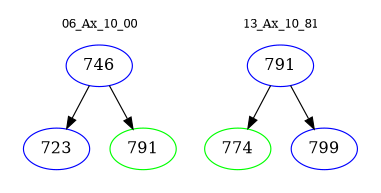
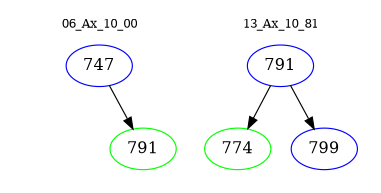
node "746": label "746" -> "747"
node "723": removed
